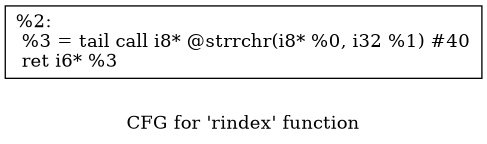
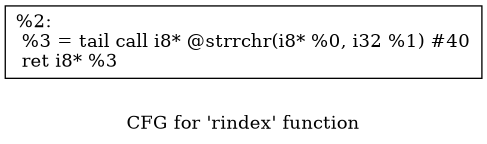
node "%2:": text "ret i6* %3" -> "ret i8* %3"
